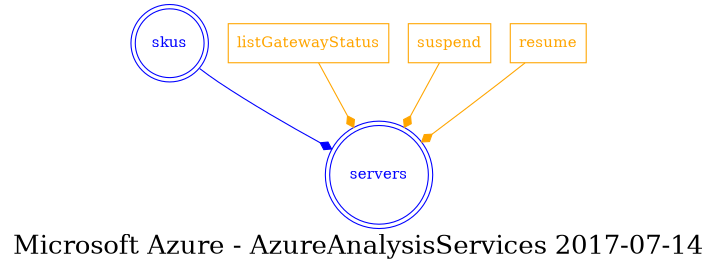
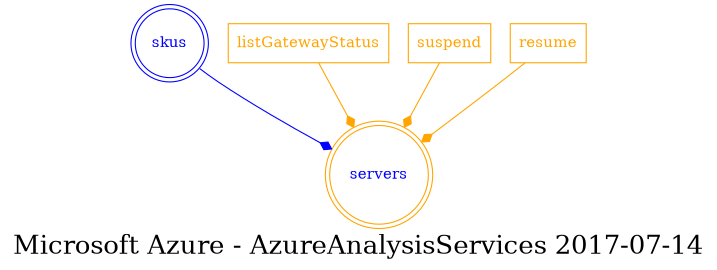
node "servers": color blue -> orange
